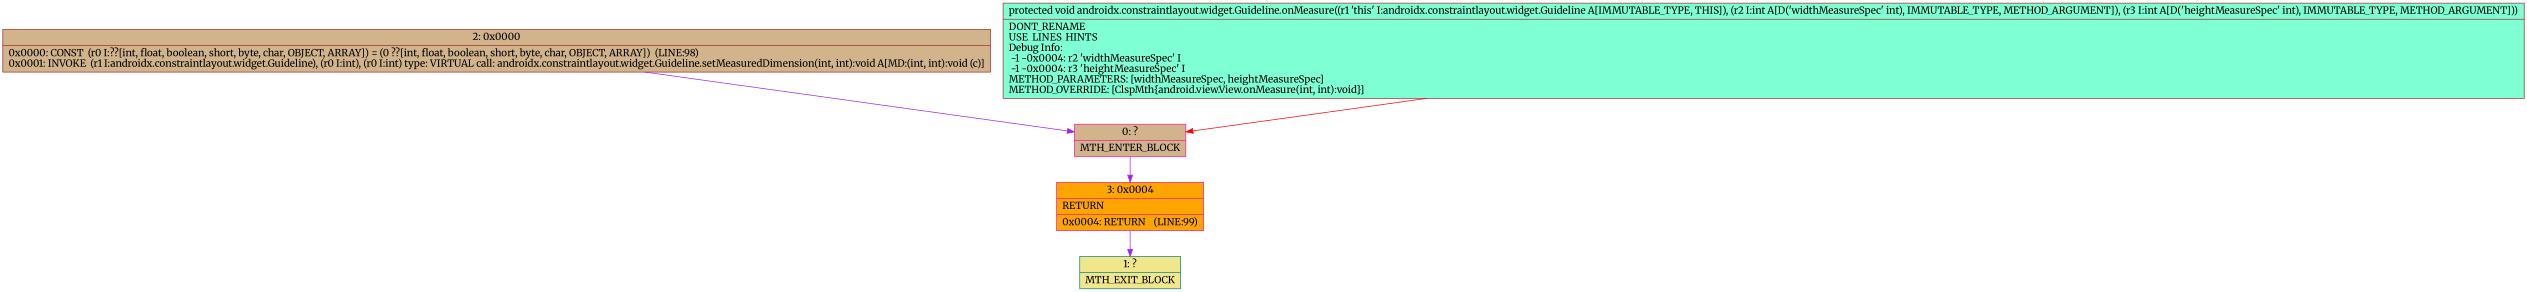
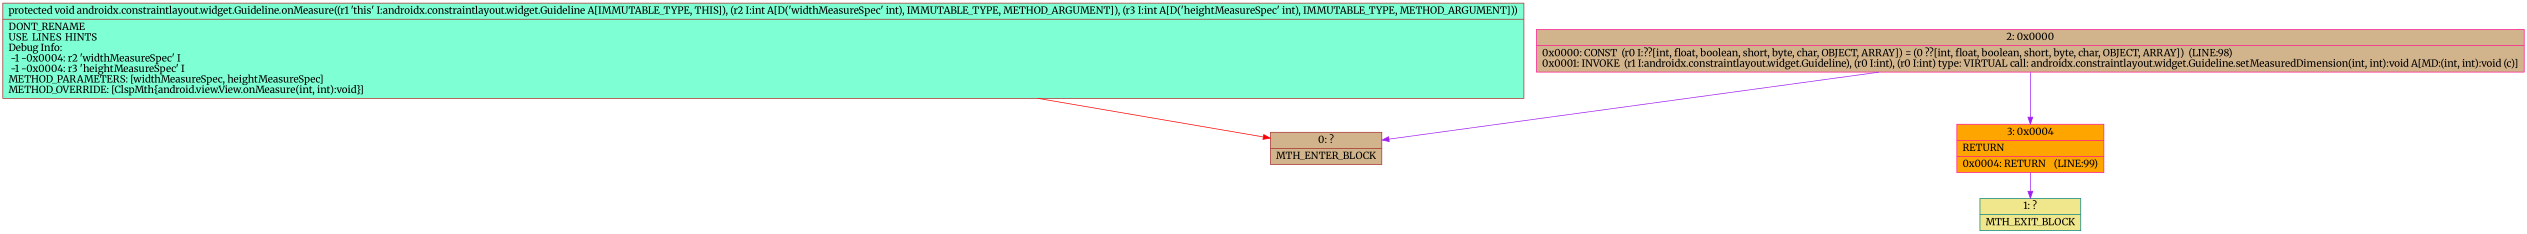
node "2: 0x0000": color brown -> deeppink
node "0: ?": color deeppink -> brown
edge "0: ?" -> "3: 0x0004": now "2: 0x0000" -> "3: 0x0004"
